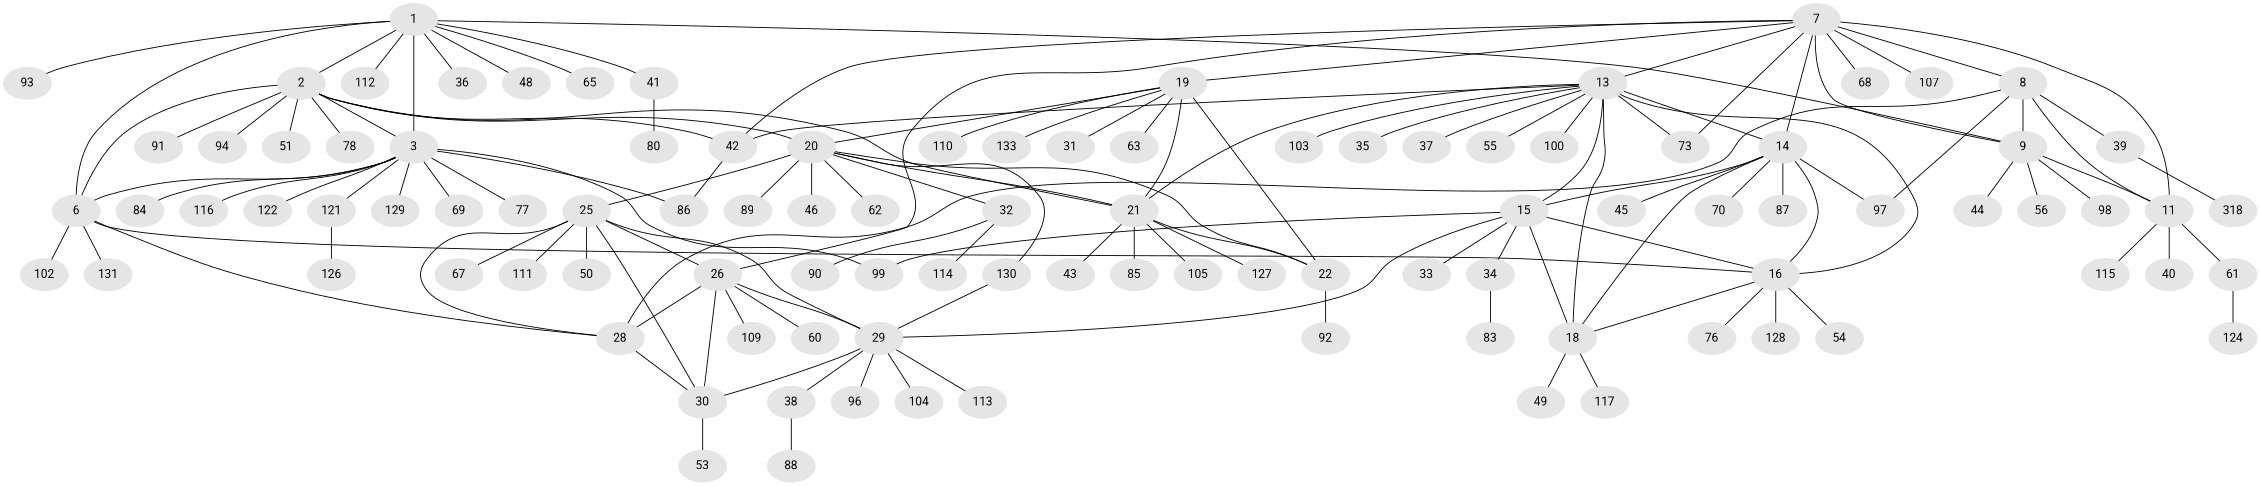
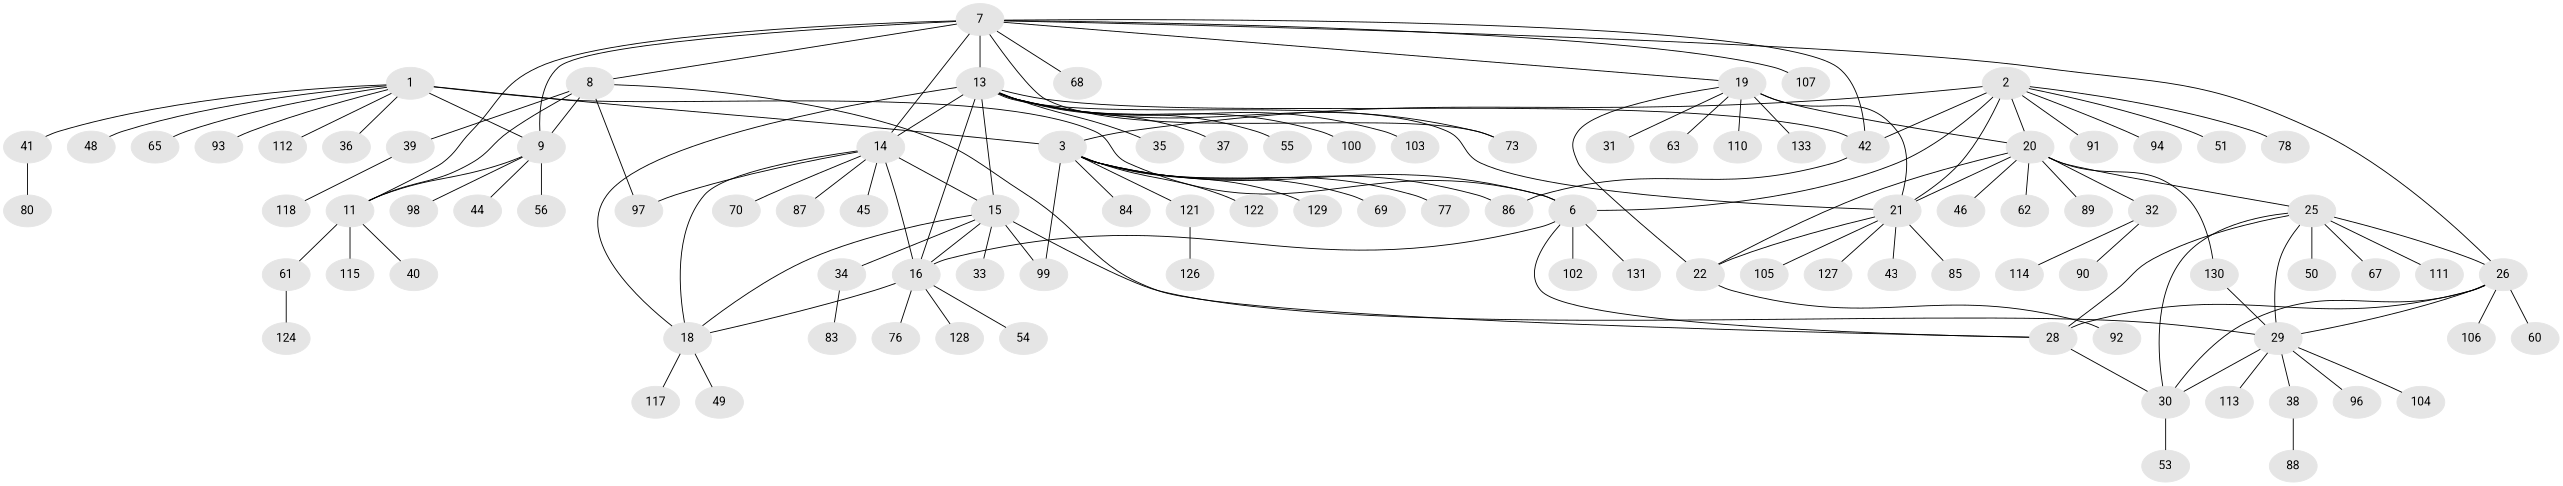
edge "1" -- "2": removed
node "116": removed
node "318": label "318" -> "118"
node "109": label "109" -> "106"
